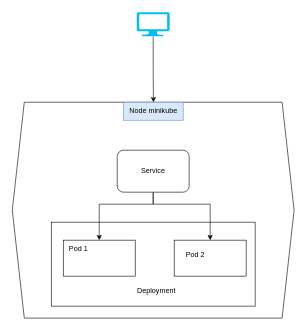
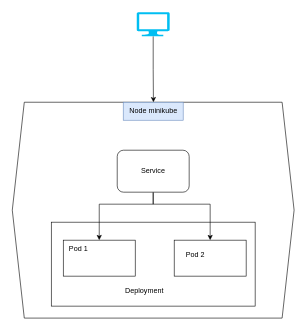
node "Deployment": moved (156, 291) -> (144, 291)
